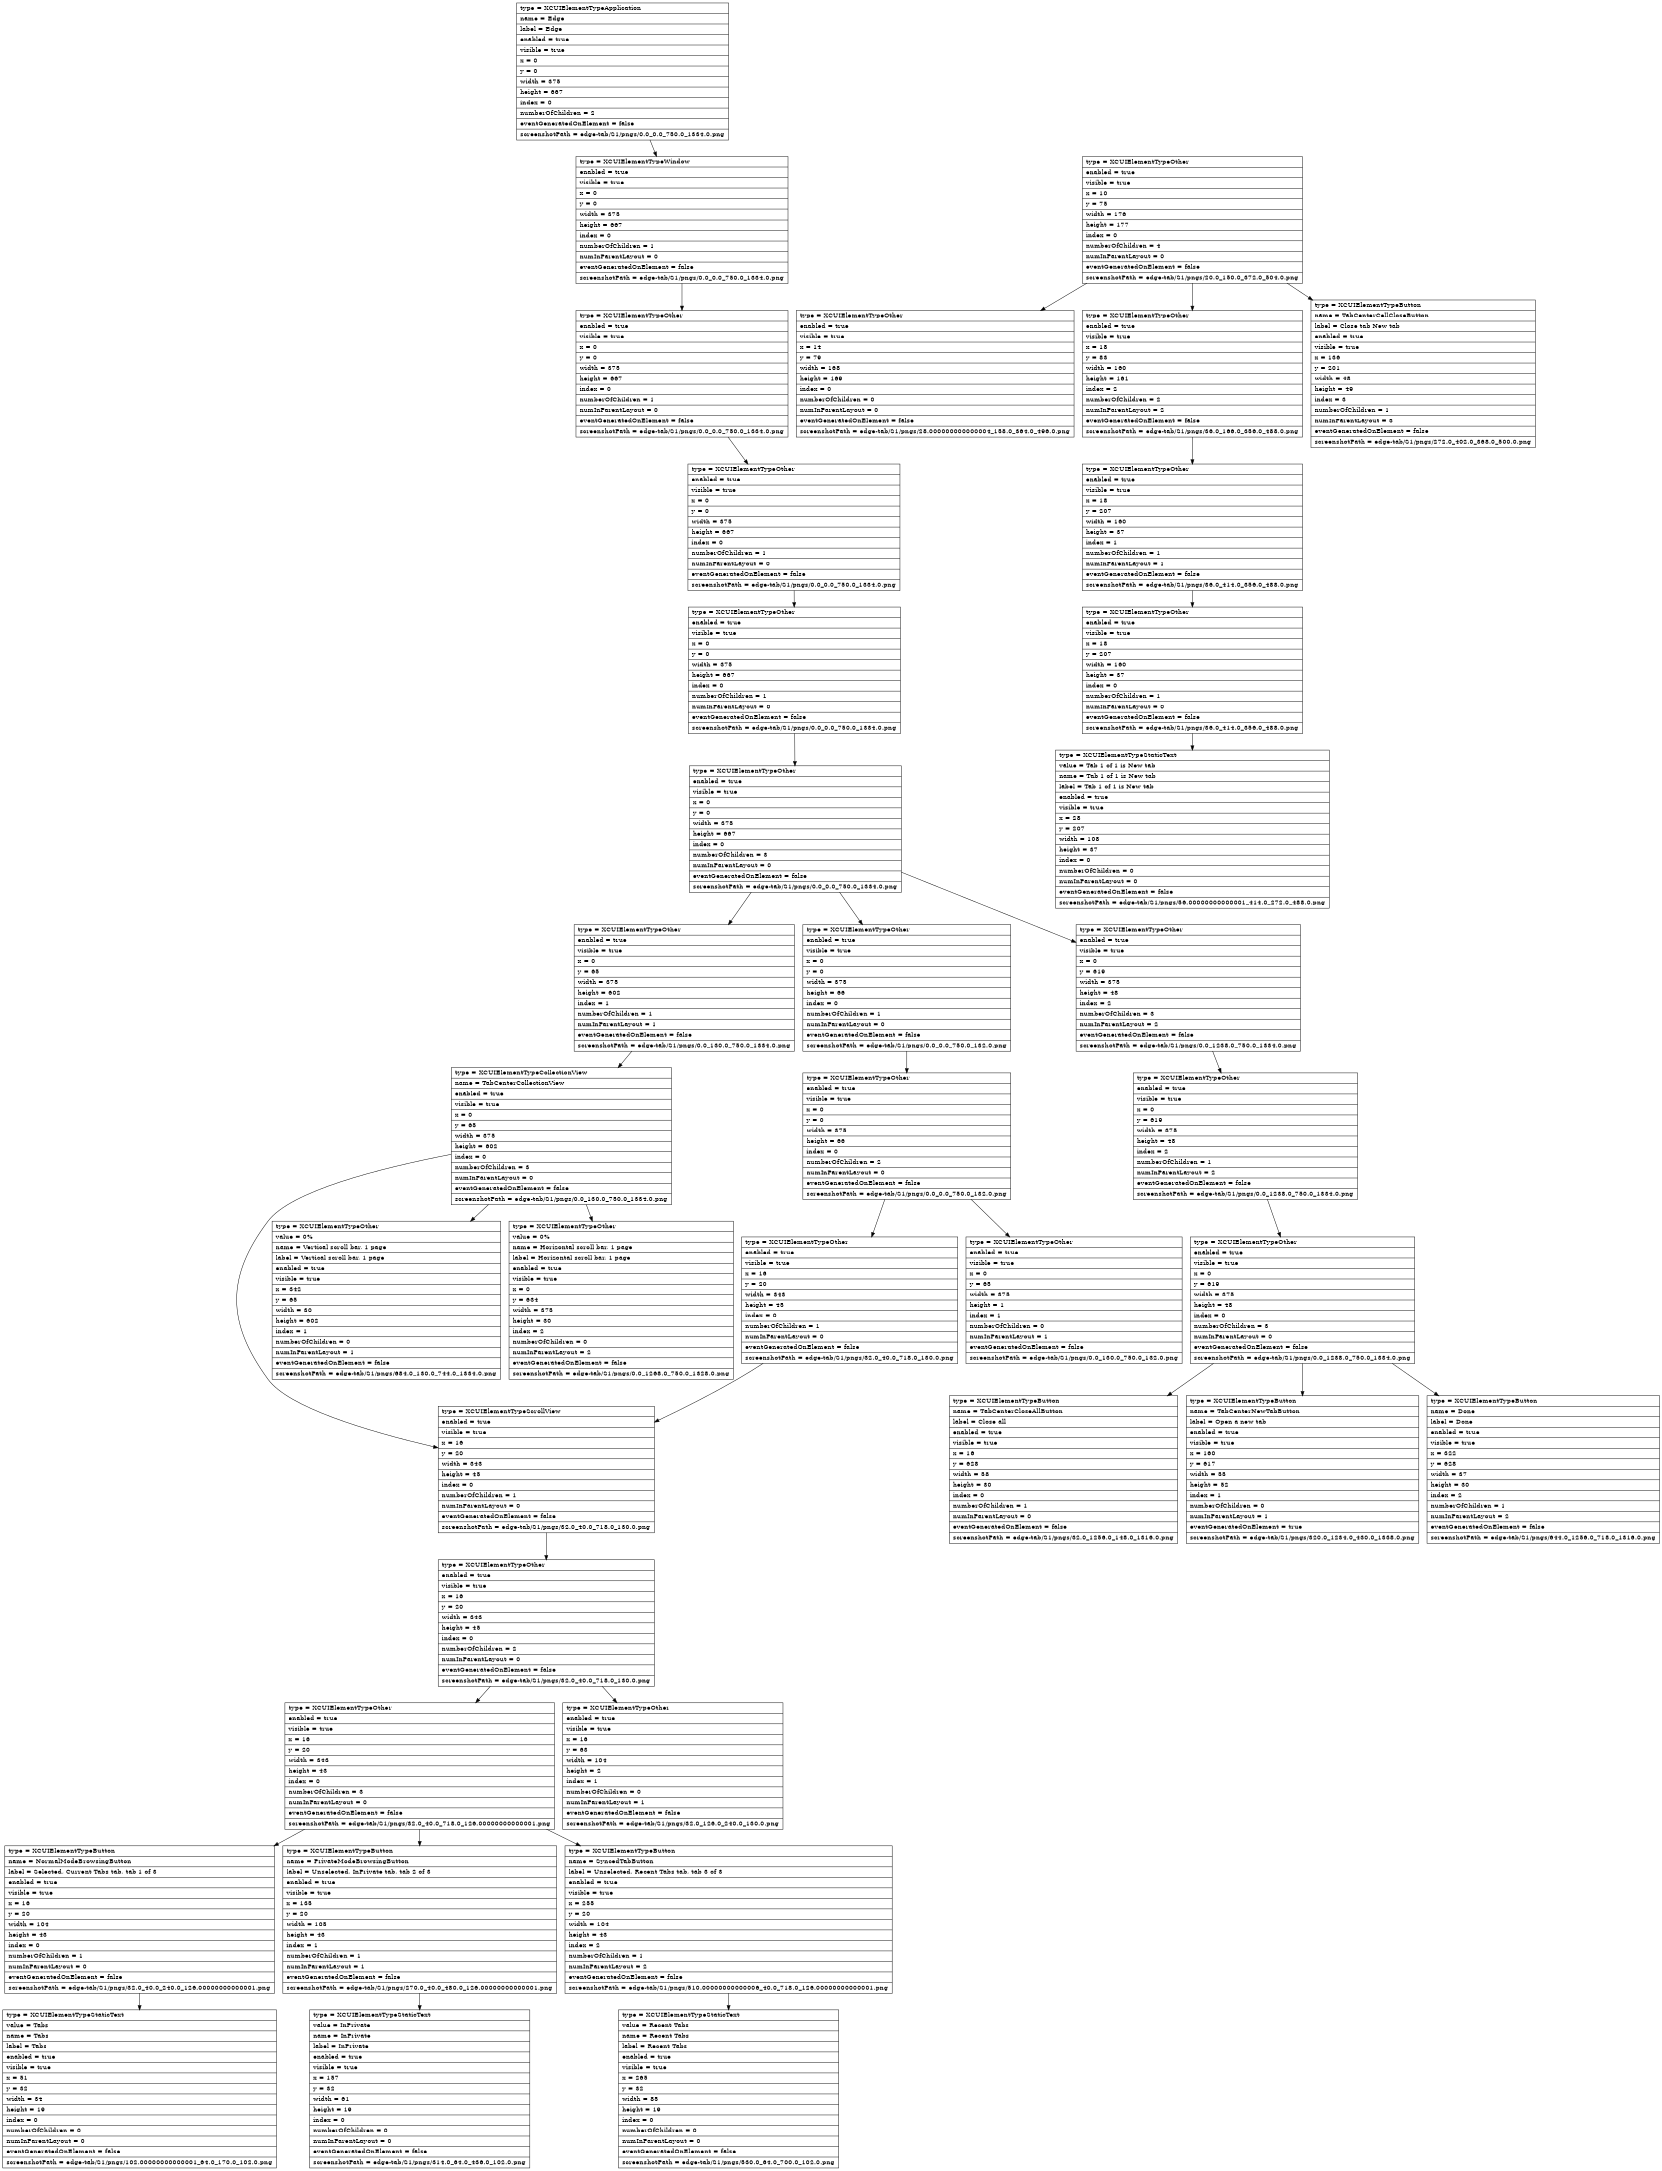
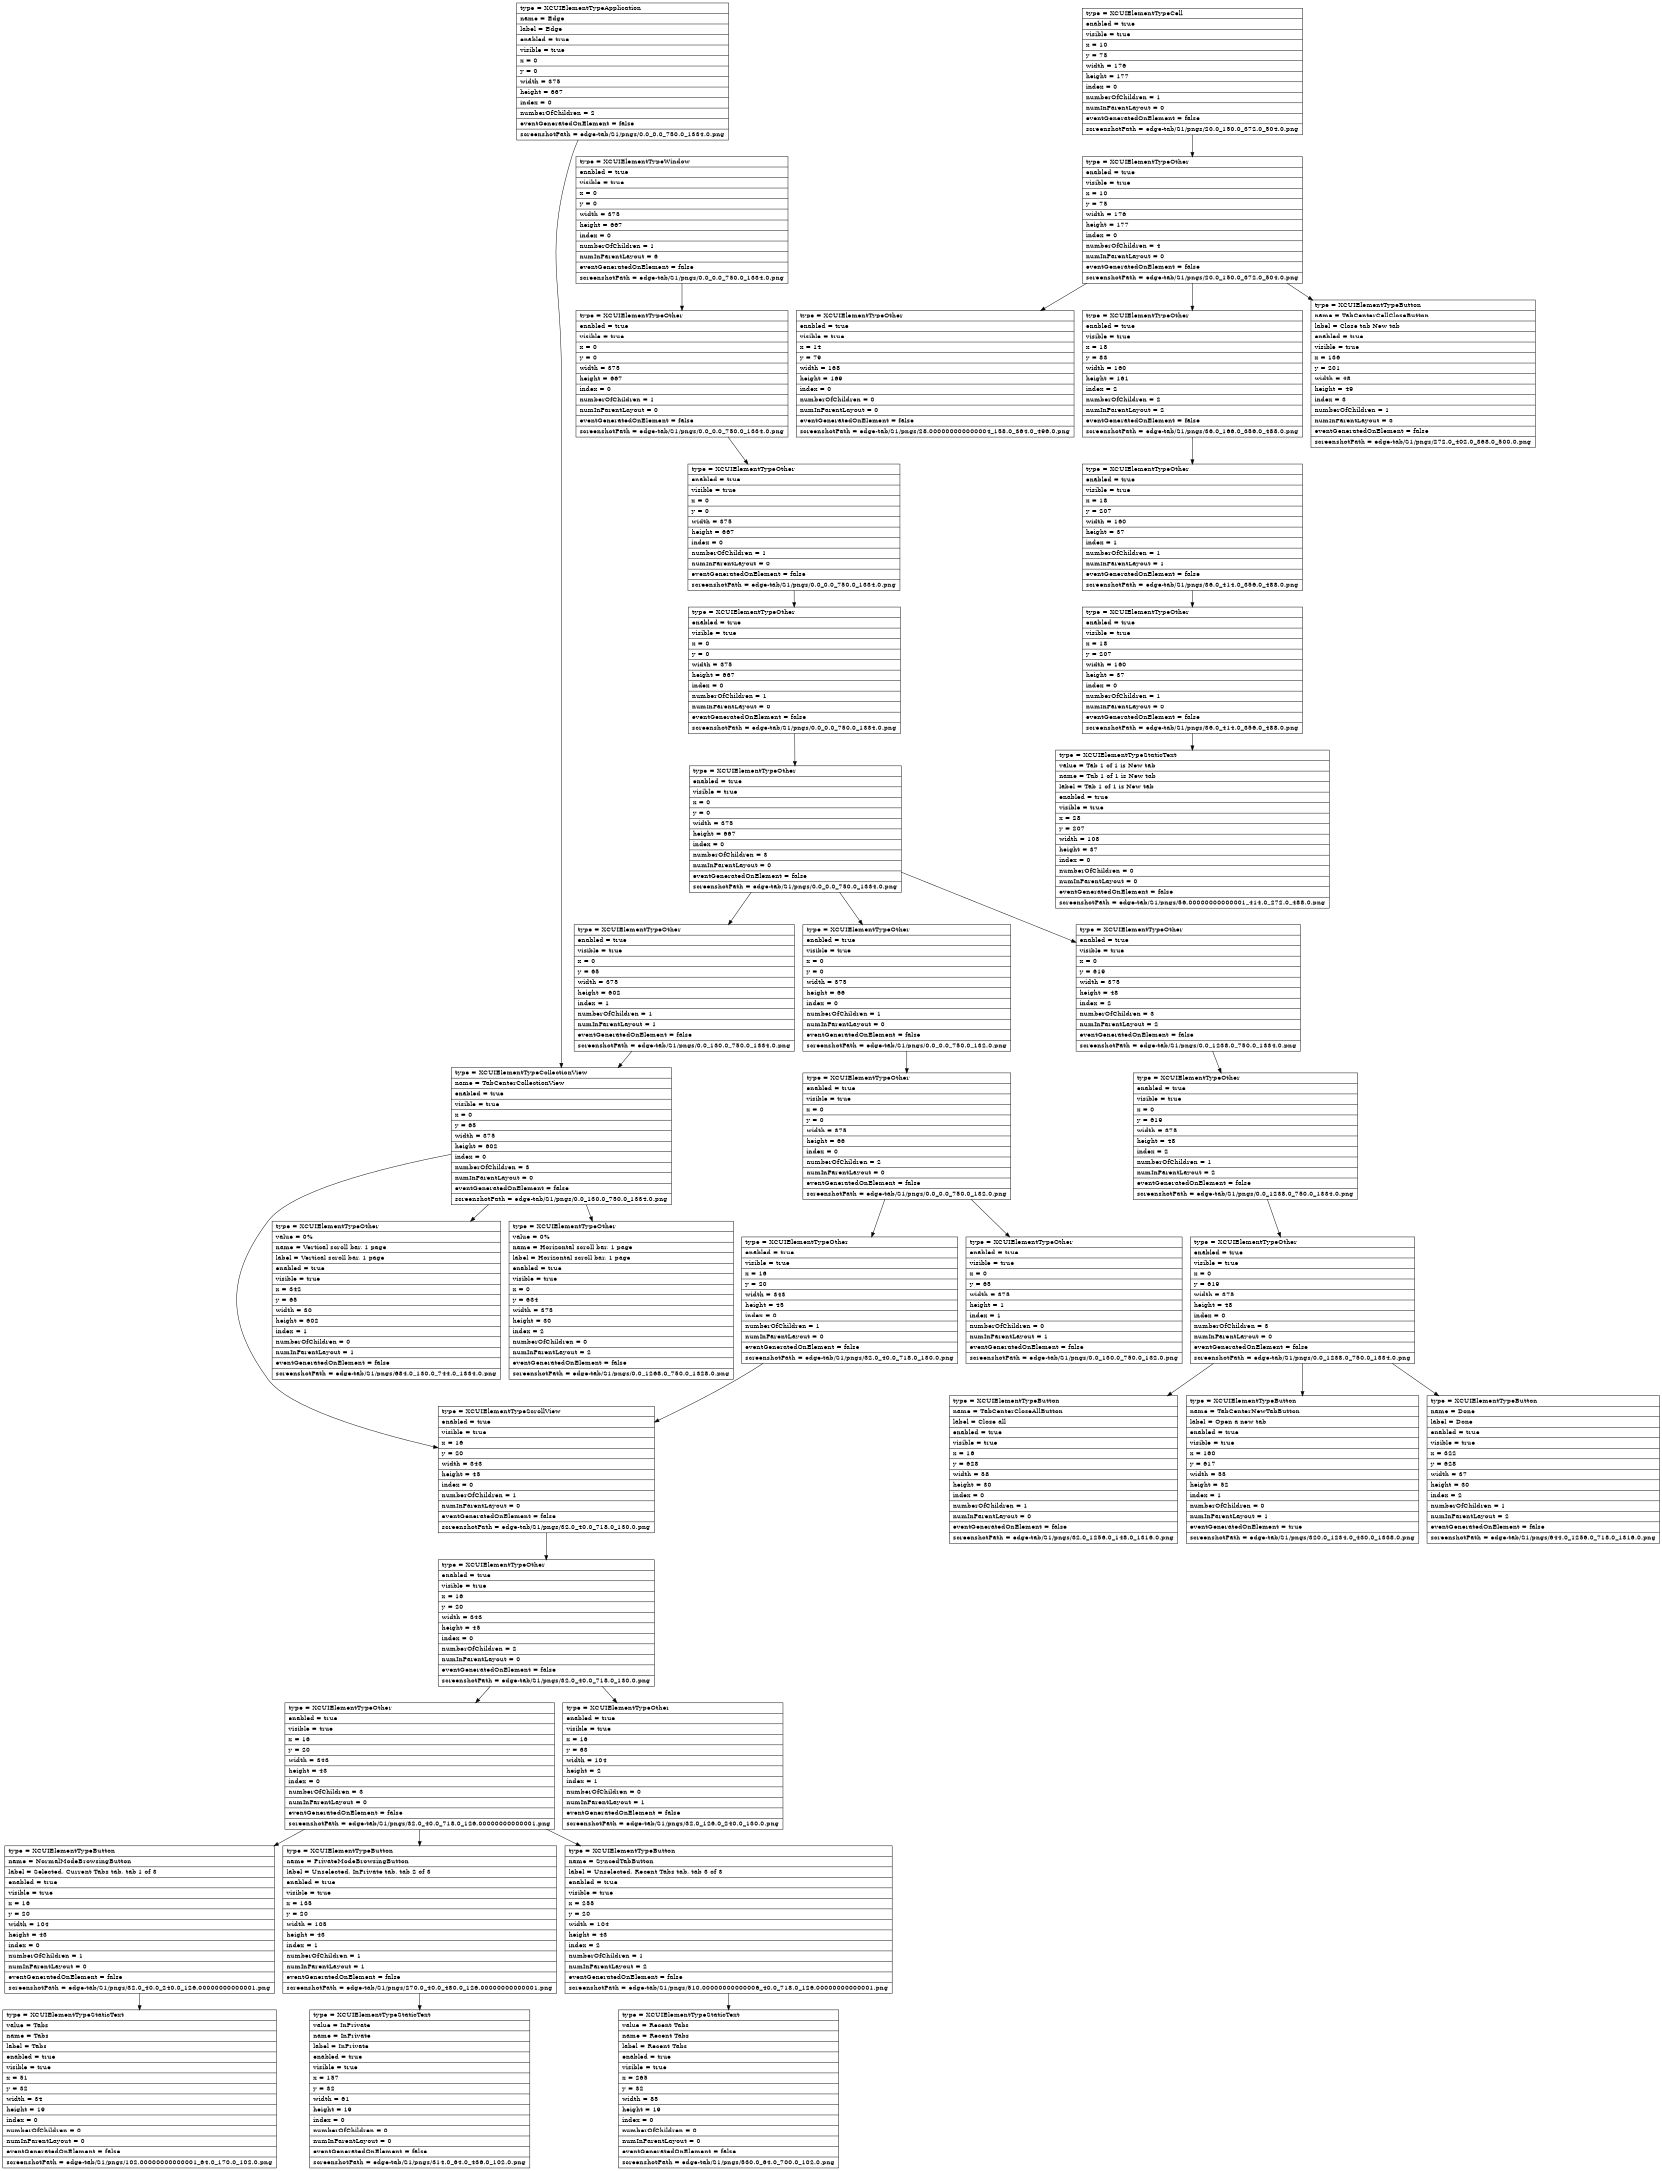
node "type = XCUIElementTypeCell": added
edge "type = XCUIElementTypeApplication" -> "type = XCUIElementTypeWindow": now "type = XCUIElementTypeApplication" -> "type = XCUIElementTypeCollectionView"
node "type = XCUIElementTypeWindow": text "numInParentLayout = 0" -> "numInParentLayout = 6"
